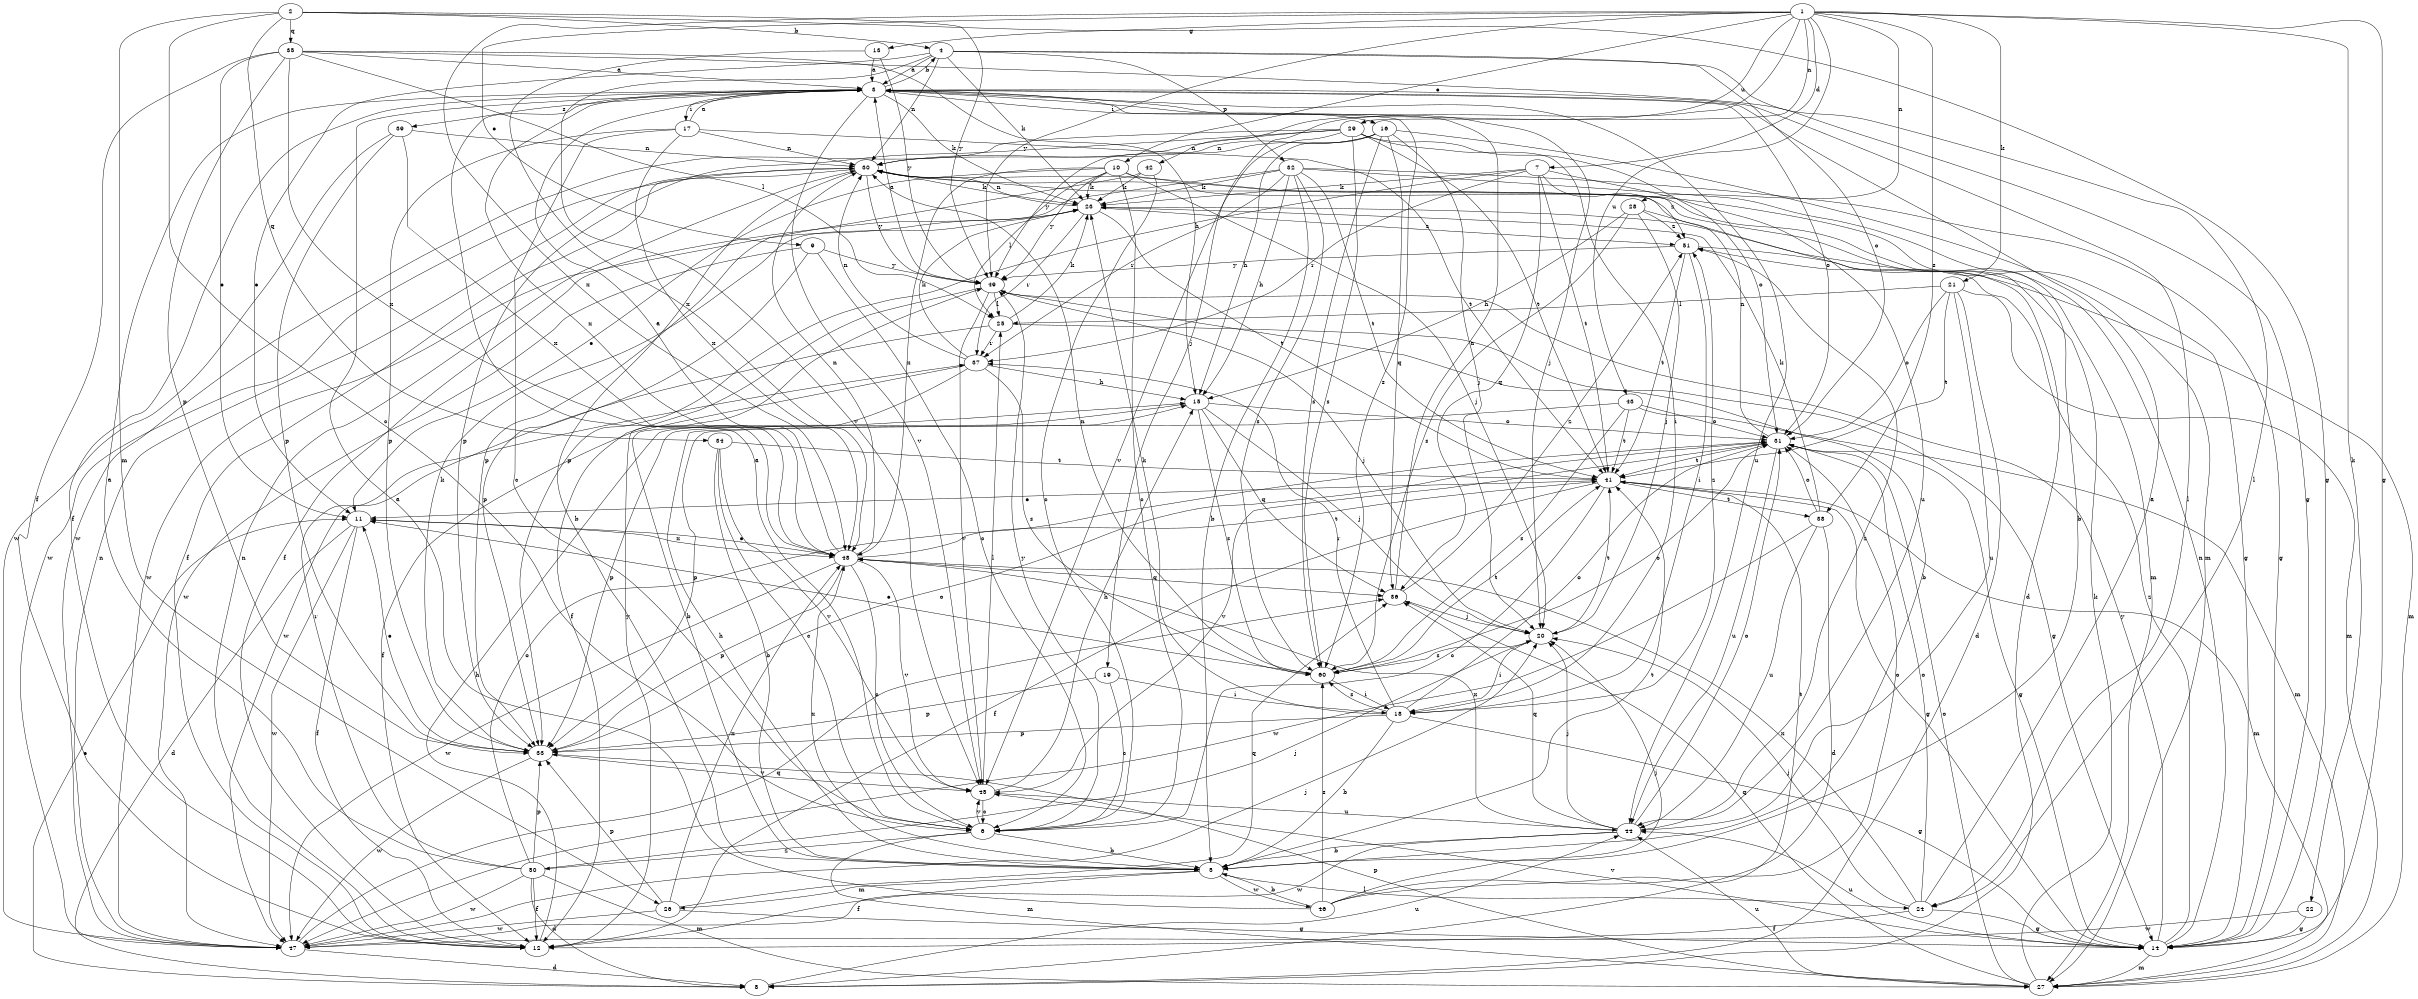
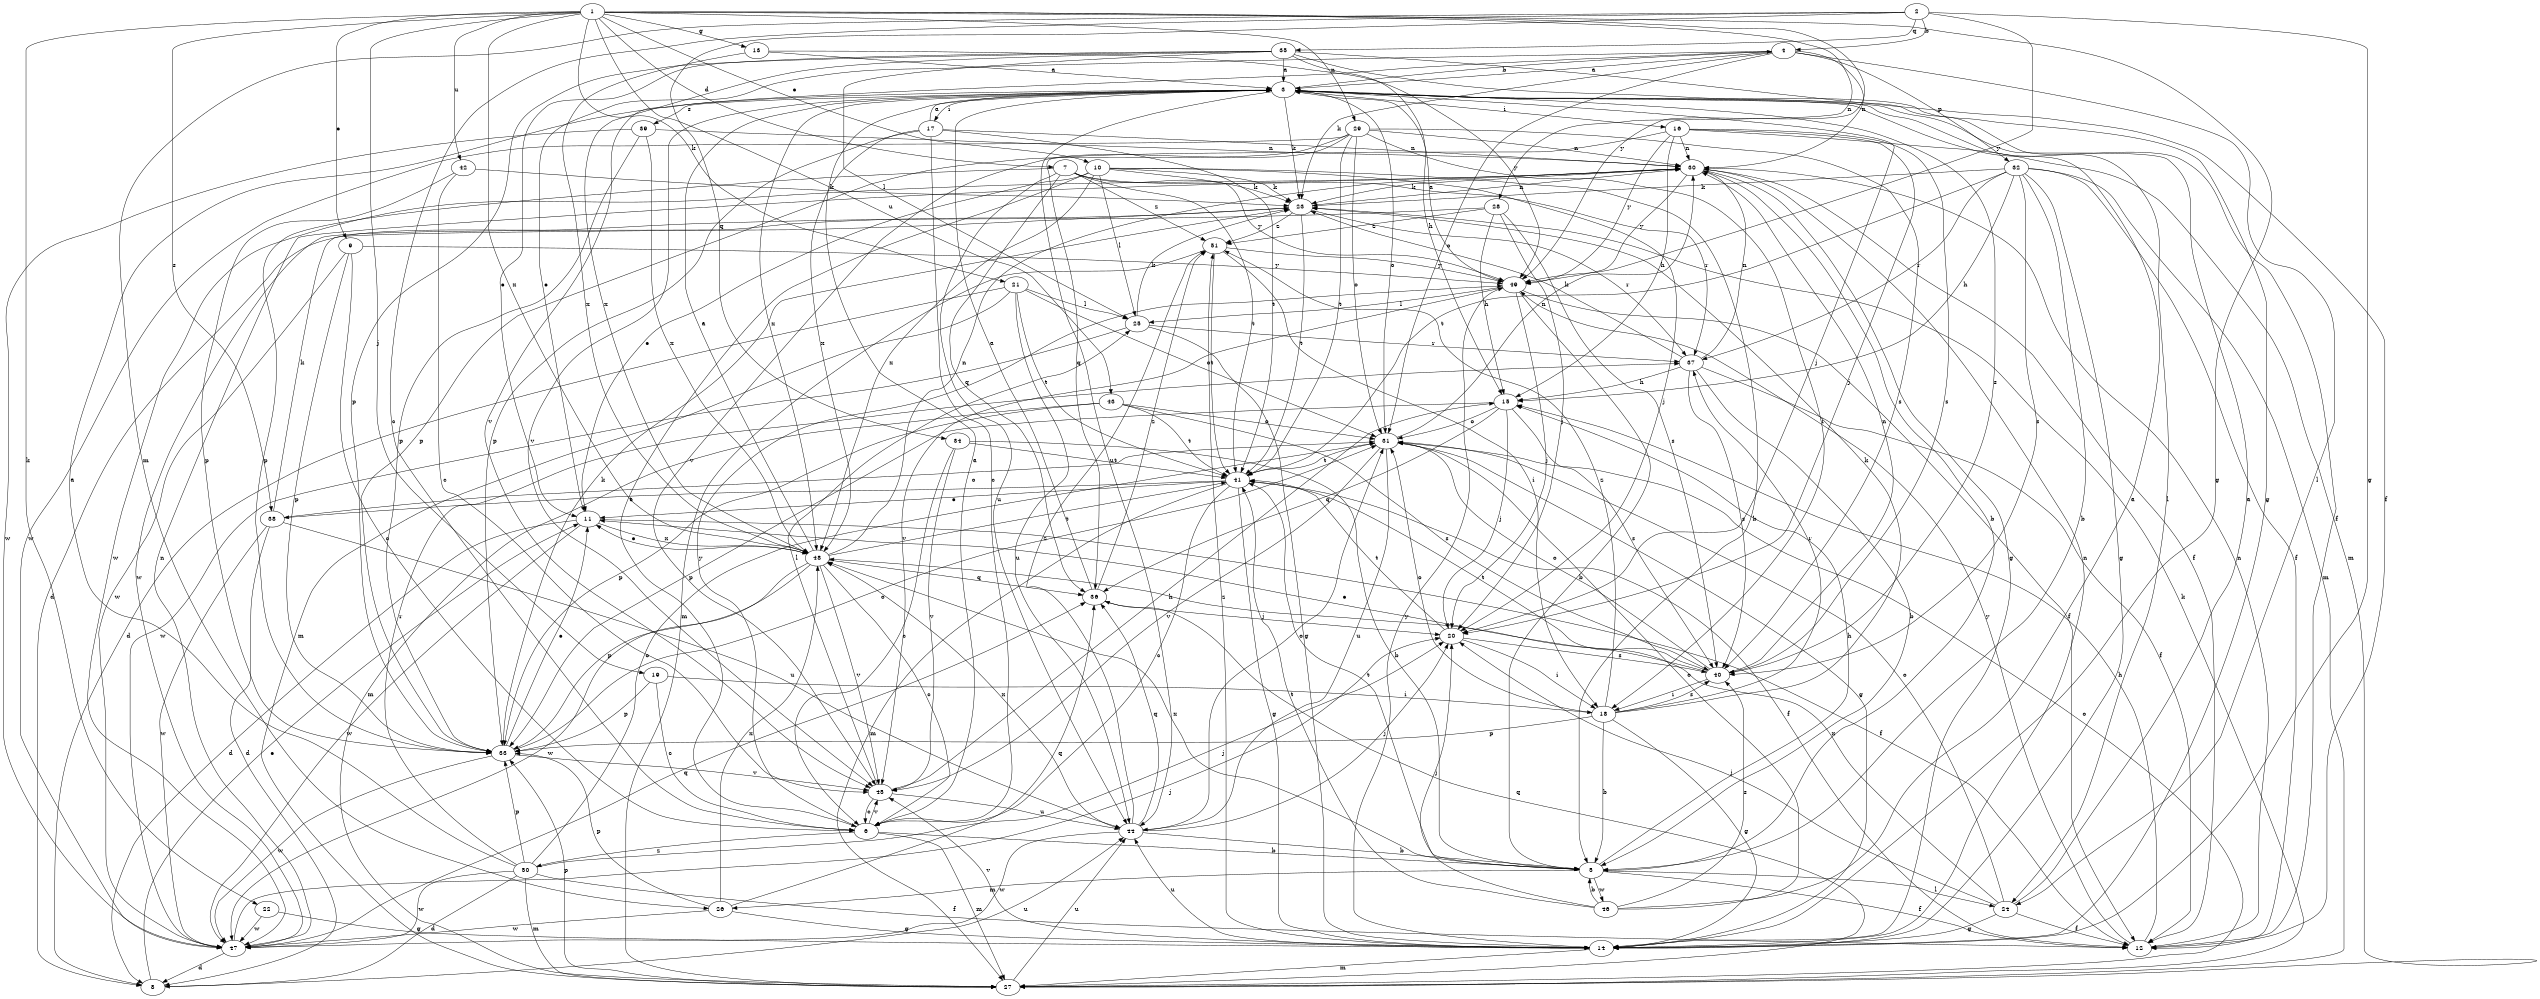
edge "42" -> "6": now "42" -> "45"
node "60": label "60" -> "40"
